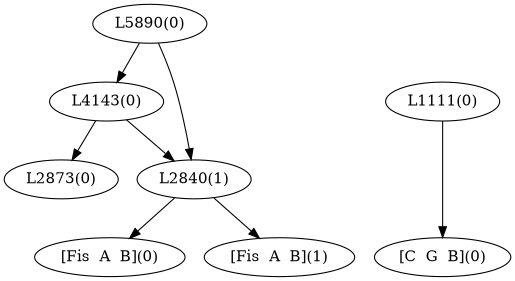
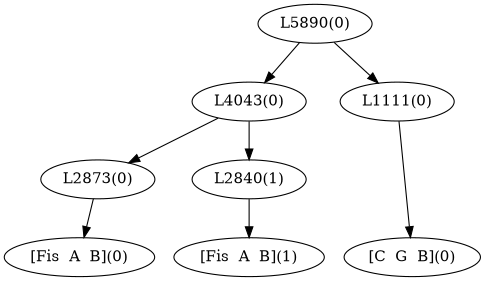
edge "L5890(0)" -> "L2840(1)": now "L5890(0)" -> "L1111(0)"
node "L4143(0)": label "L4143(0)" -> "L4043(0)"
edge "L2840(1)" -> "[Fis  A  B](0)": now "L2873(0)" -> "[Fis  A  B](0)"
